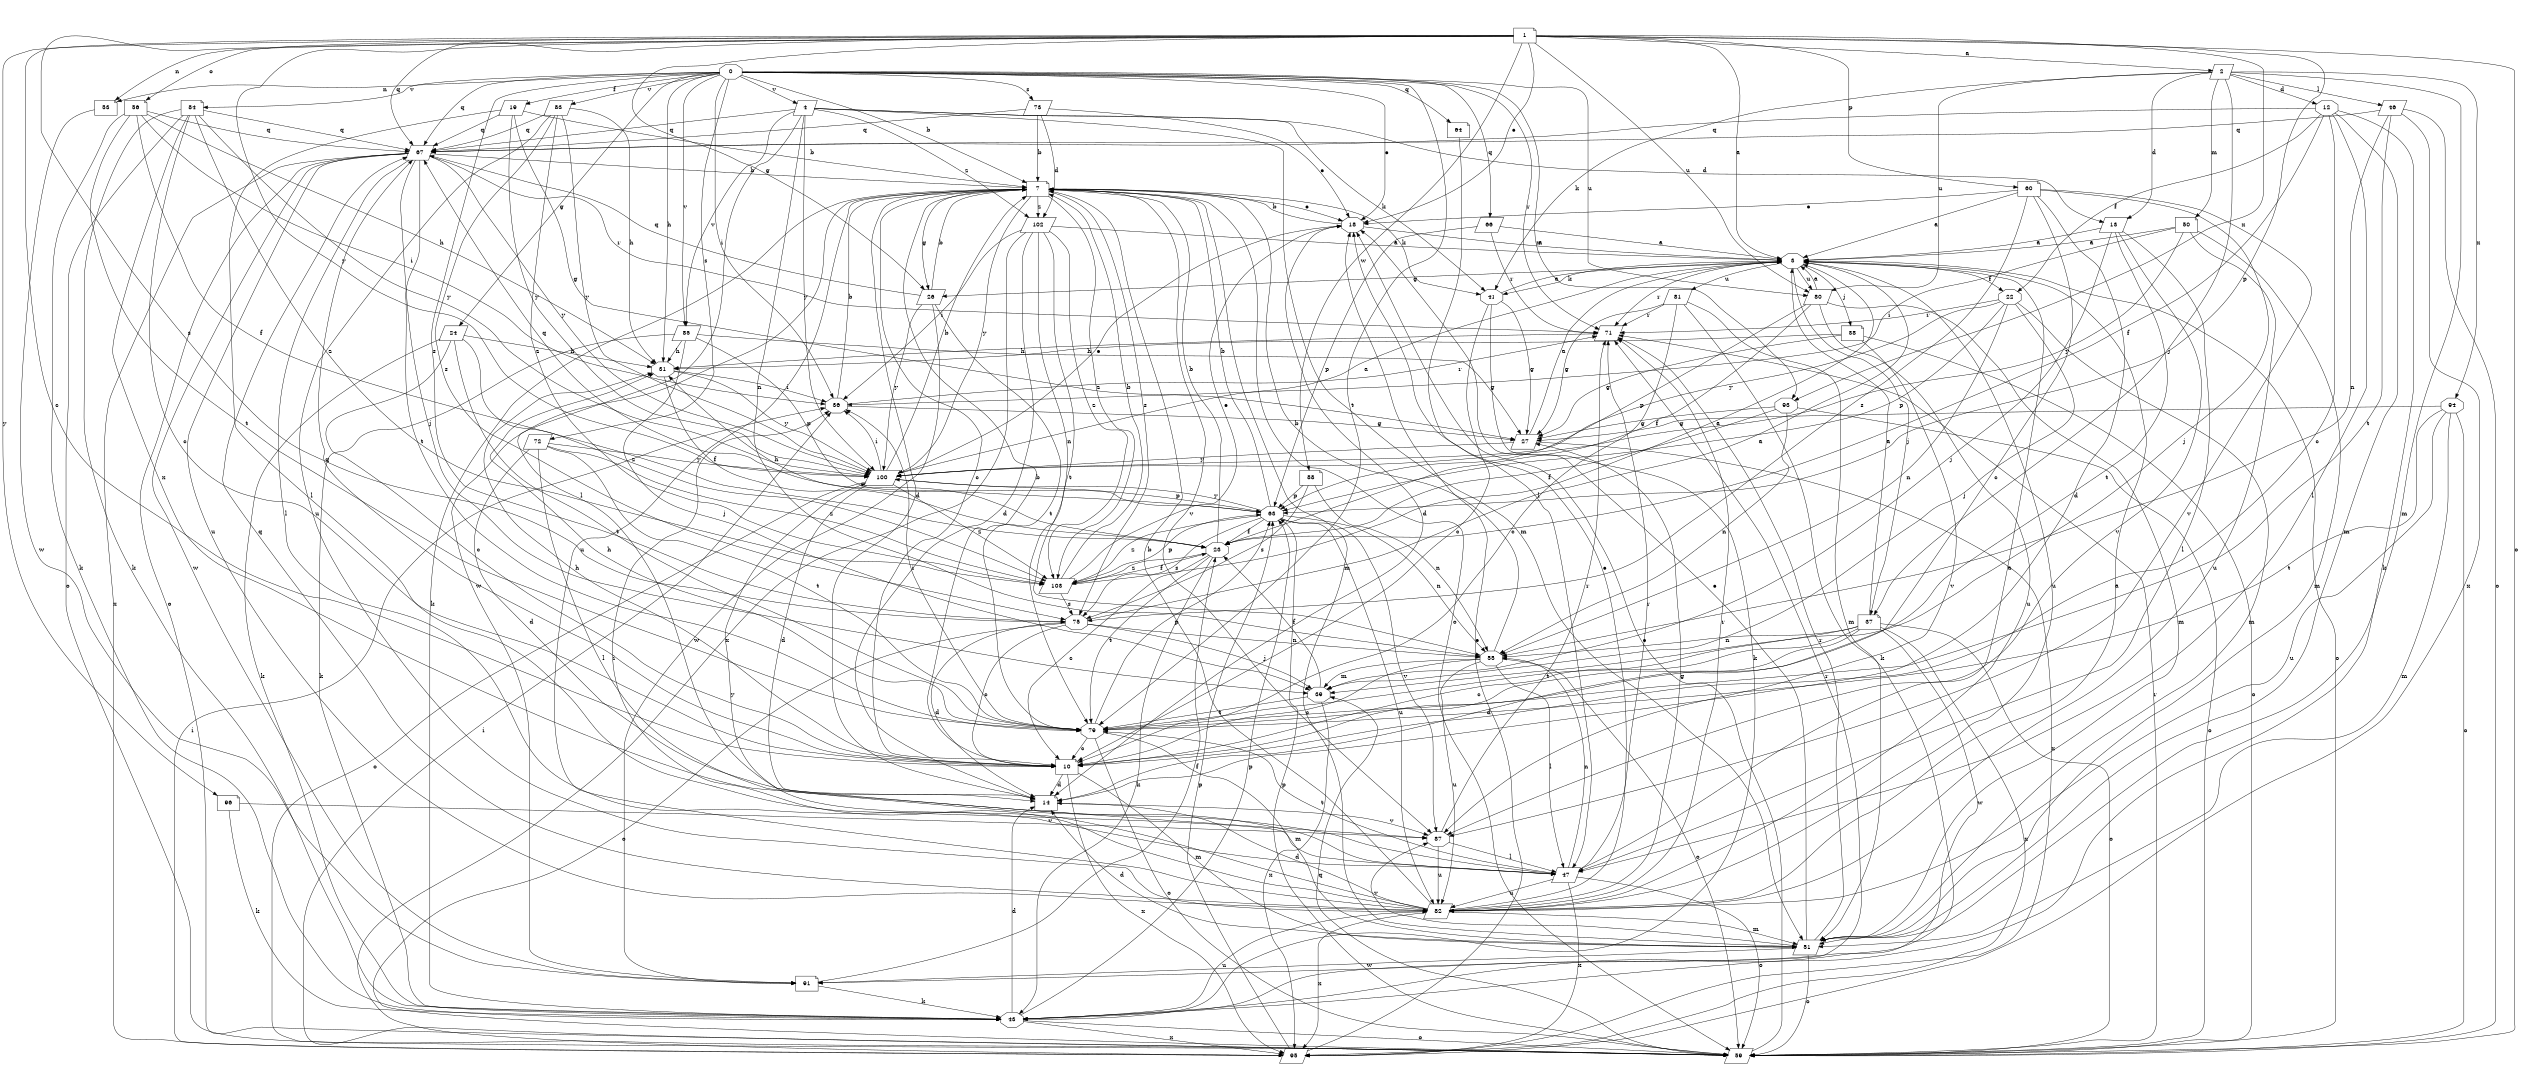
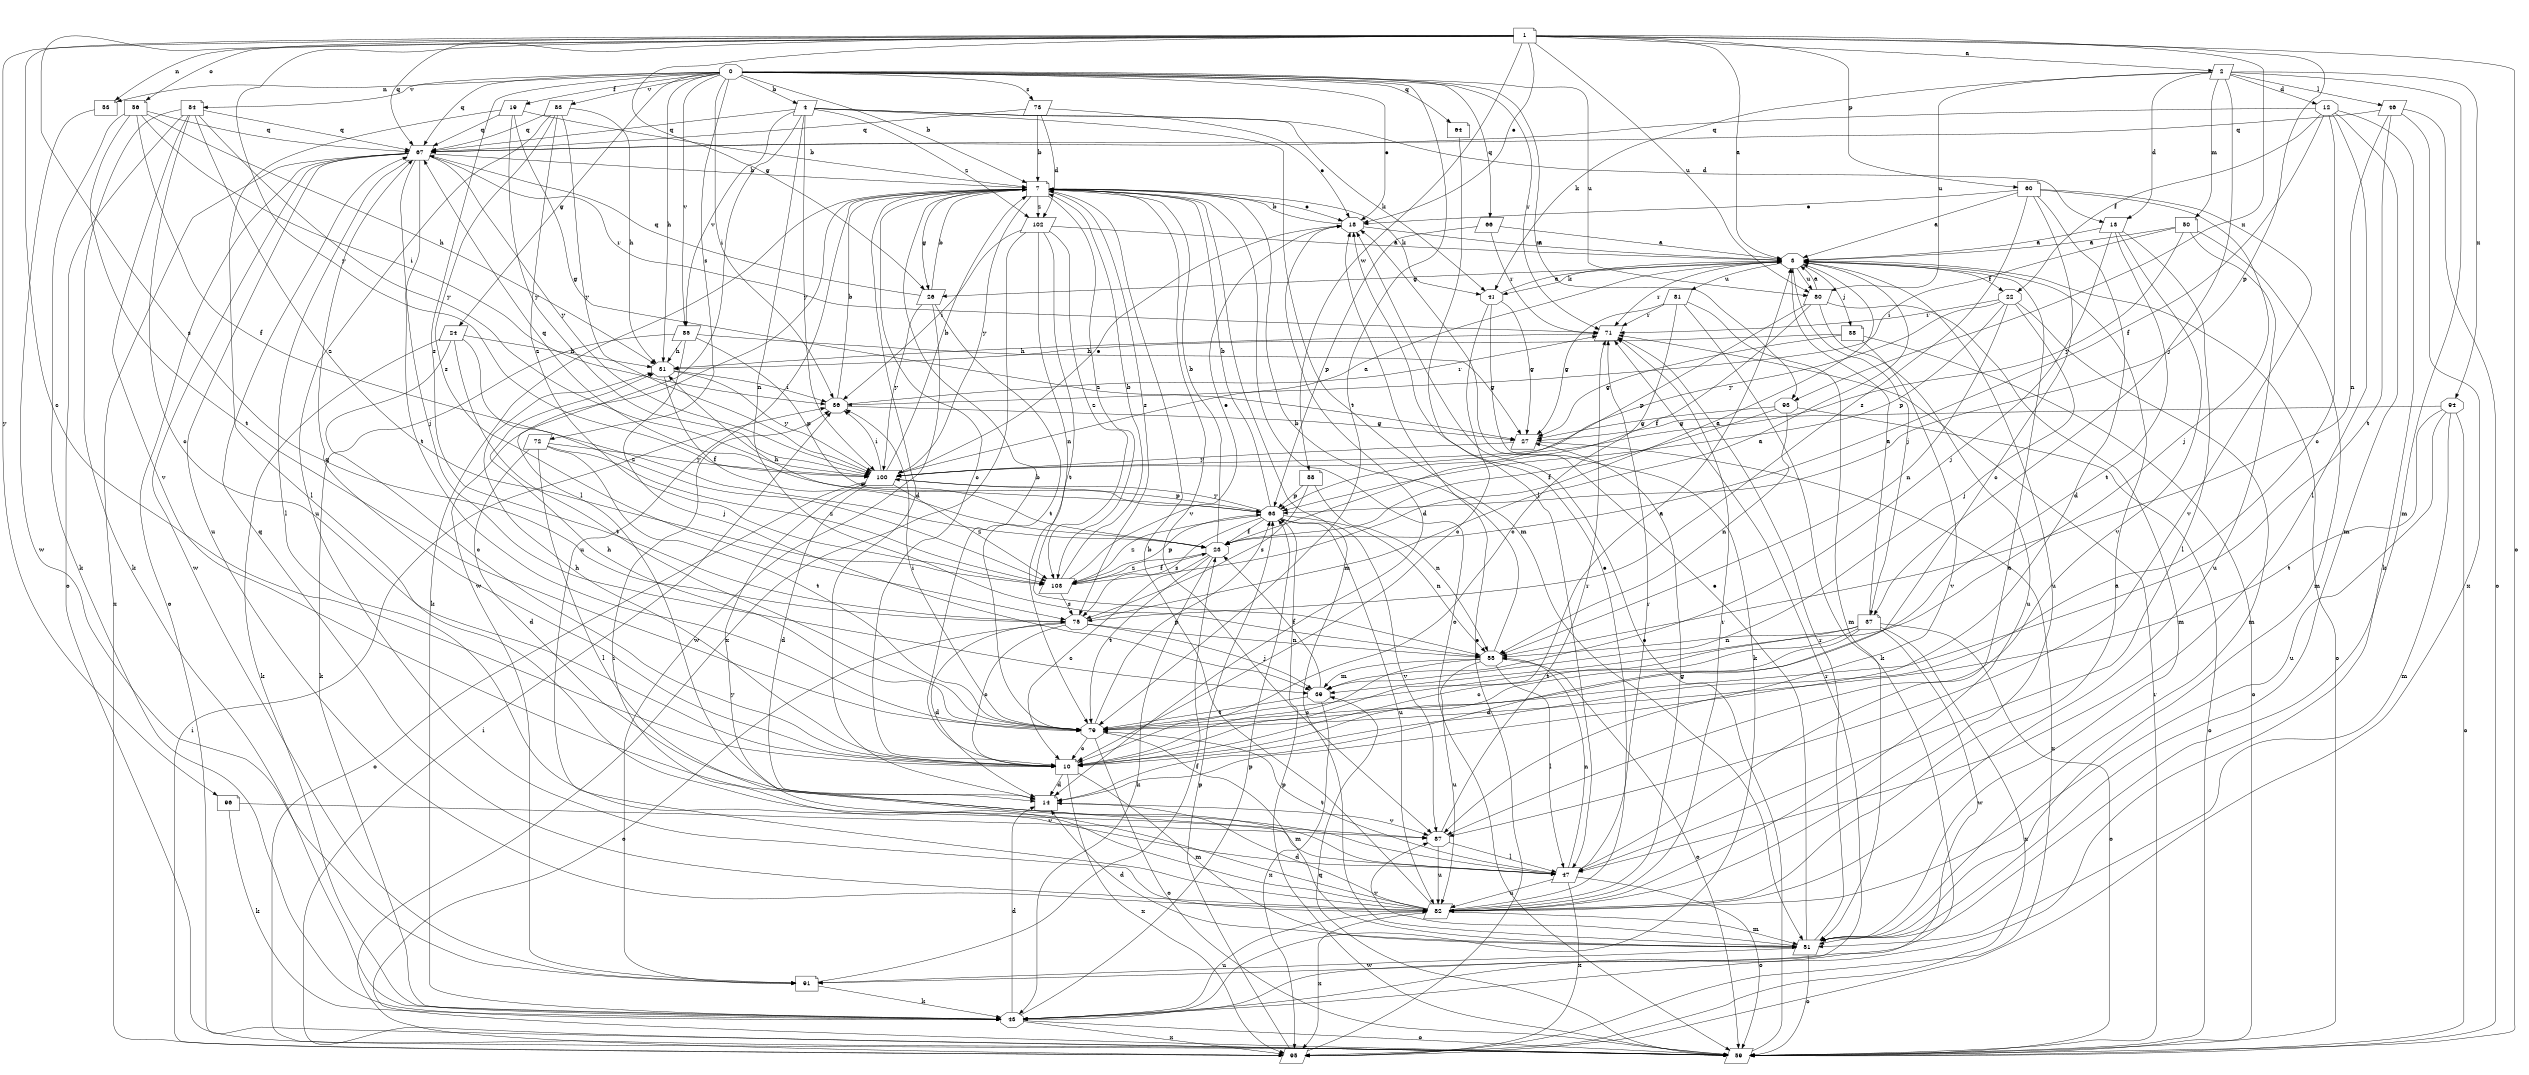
edge "0" -> "4": label "v" -> "b"
edge "27" -> "3": now "10" -> "3"
edge "84" -> "87": label "x" -> "v"
edge "102" -> "14": removed, label "d"
